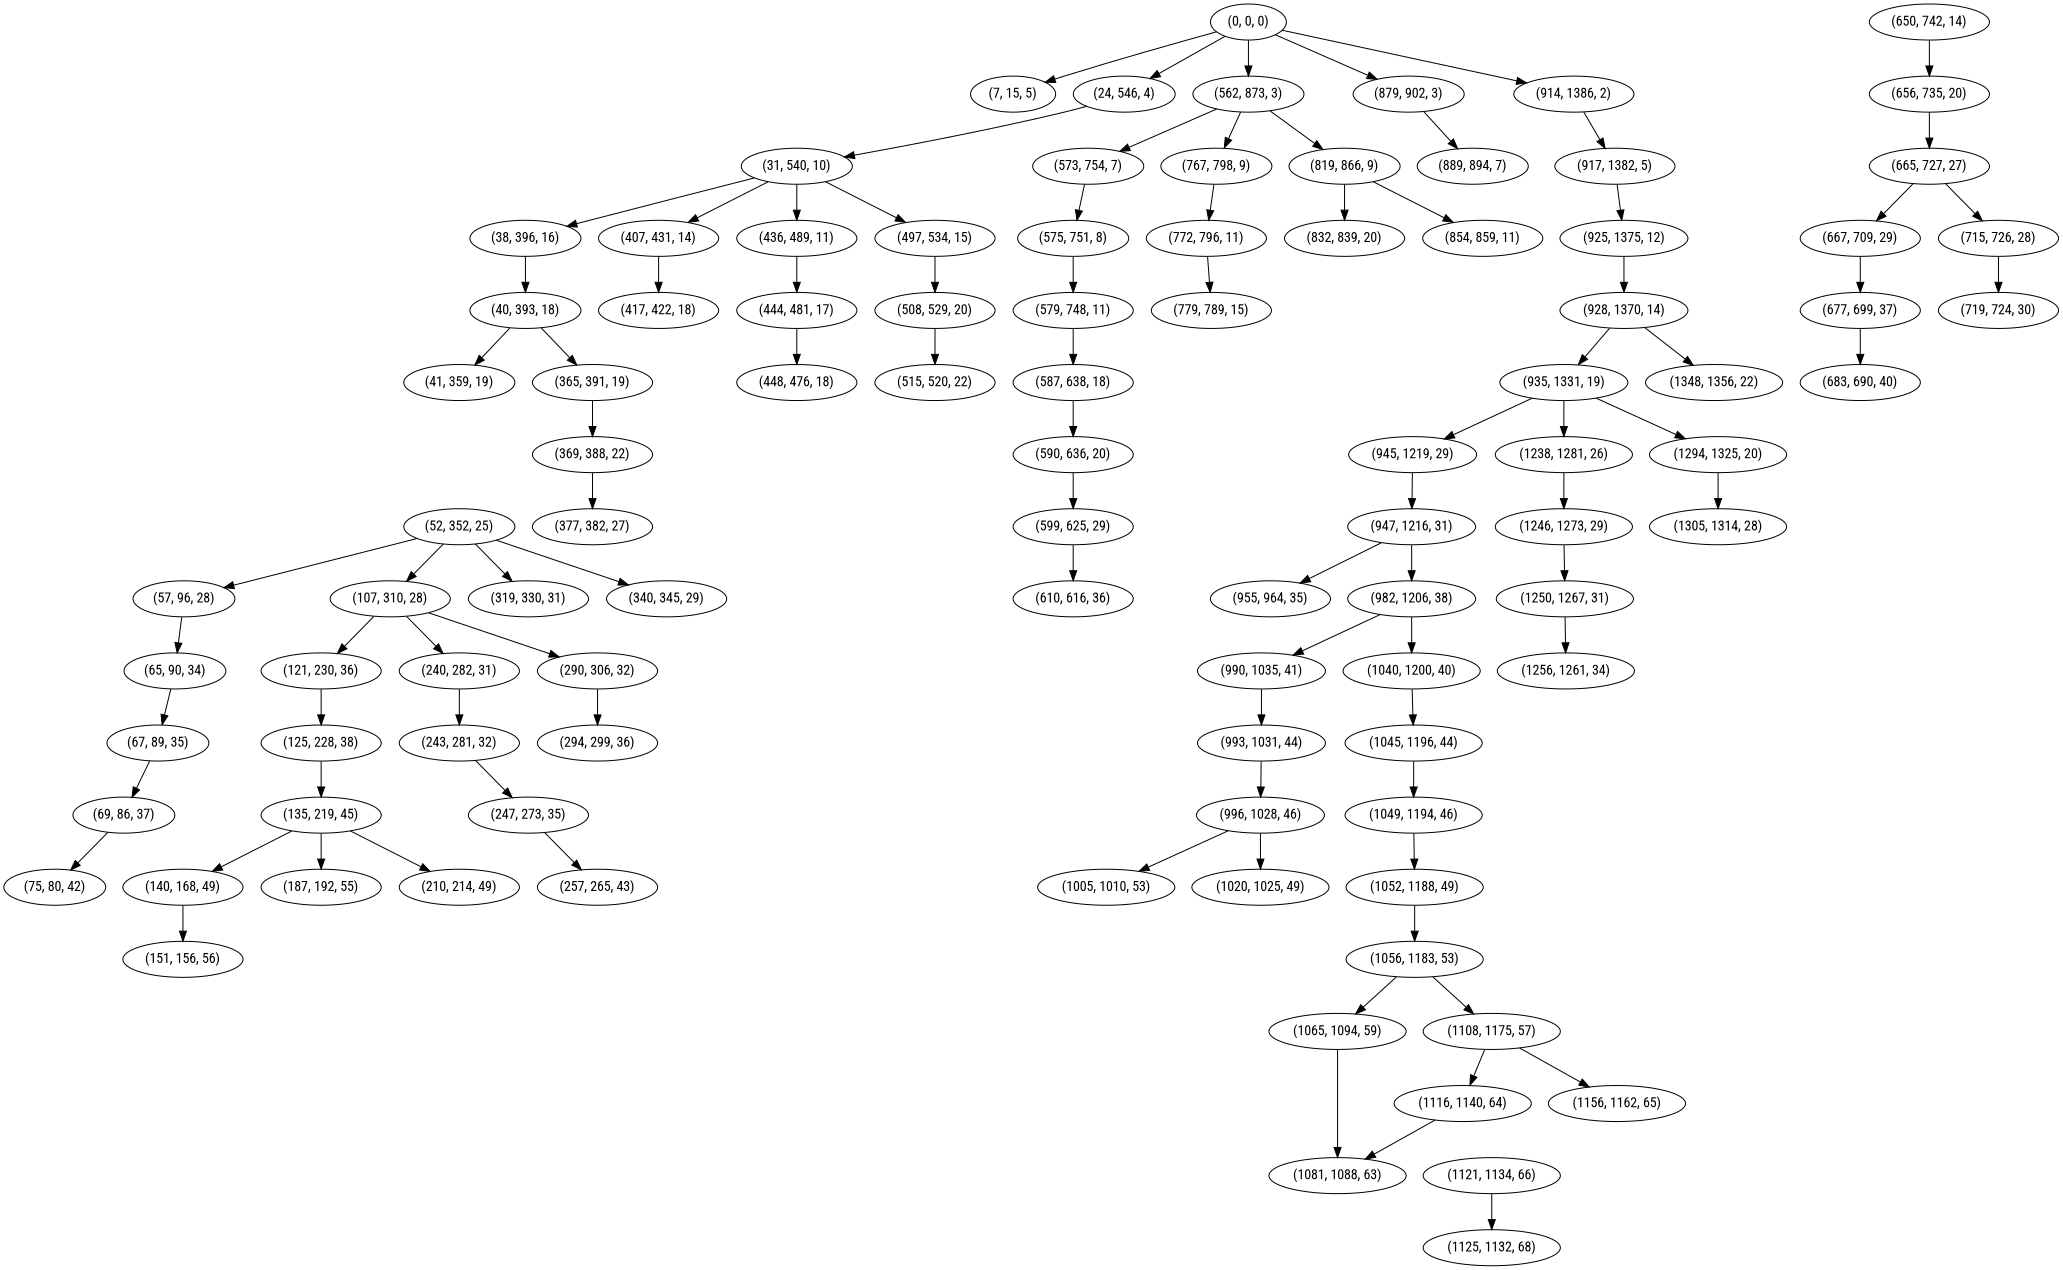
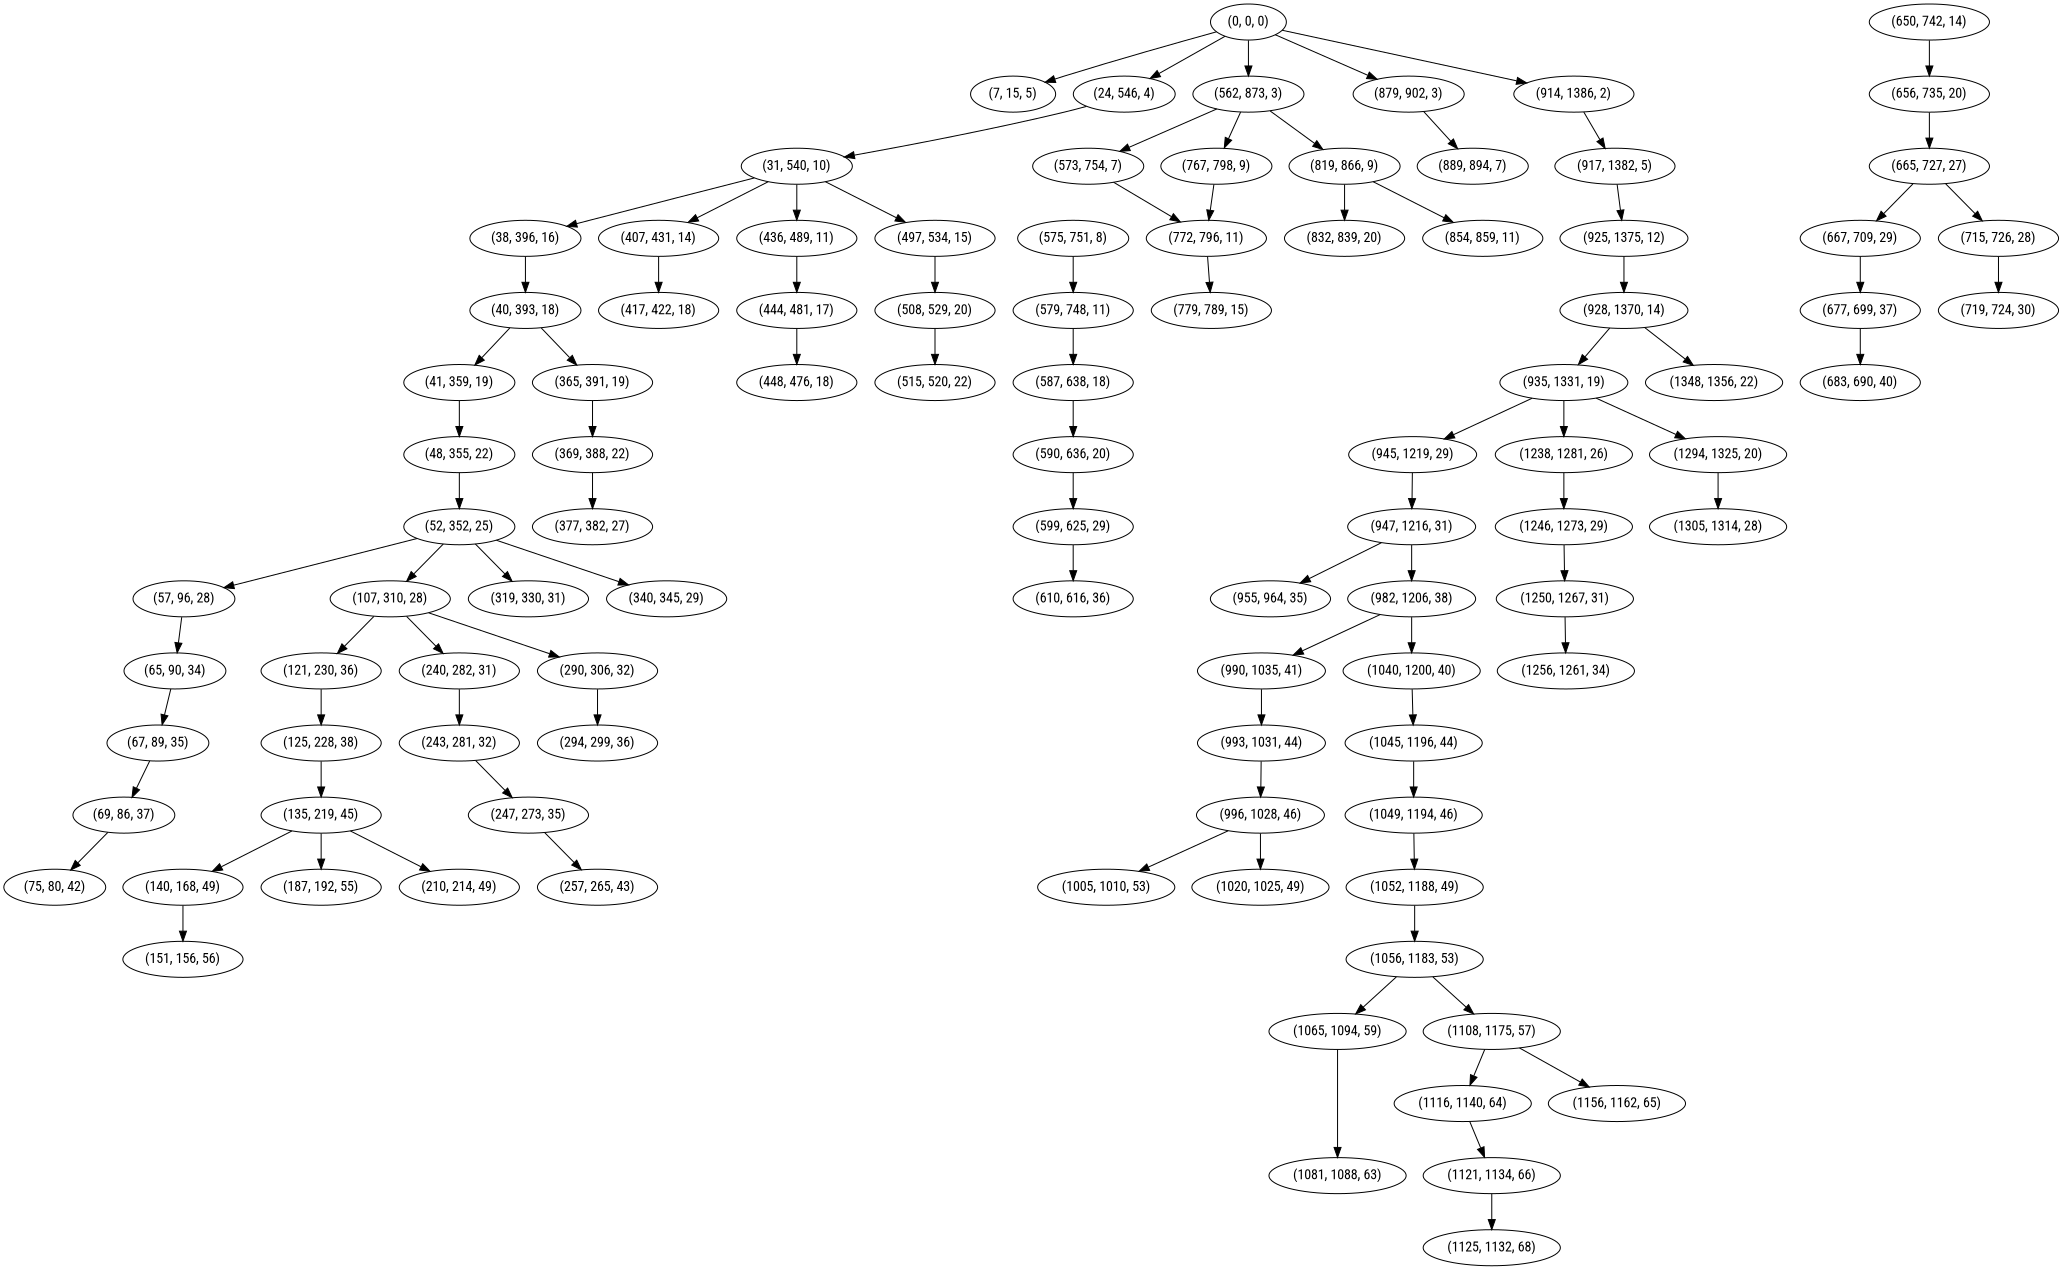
edge "(573, 754, 7)" -> "(575, 751, 8)": now "(573, 754, 7)" -> "(772, 796, 11)"
node "(48, 355, 22)": added
edge "(1116, 1140, 64)" -> "(1081, 1088, 63)": now "(1116, 1140, 64)" -> "(1121, 1134, 66)"
